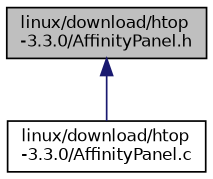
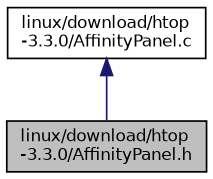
edge "linux/download/htop -3.3.0/AffinityPanel.c" -> "linux/download/htop -3.3.0/AffinityPanel.h": reversed
